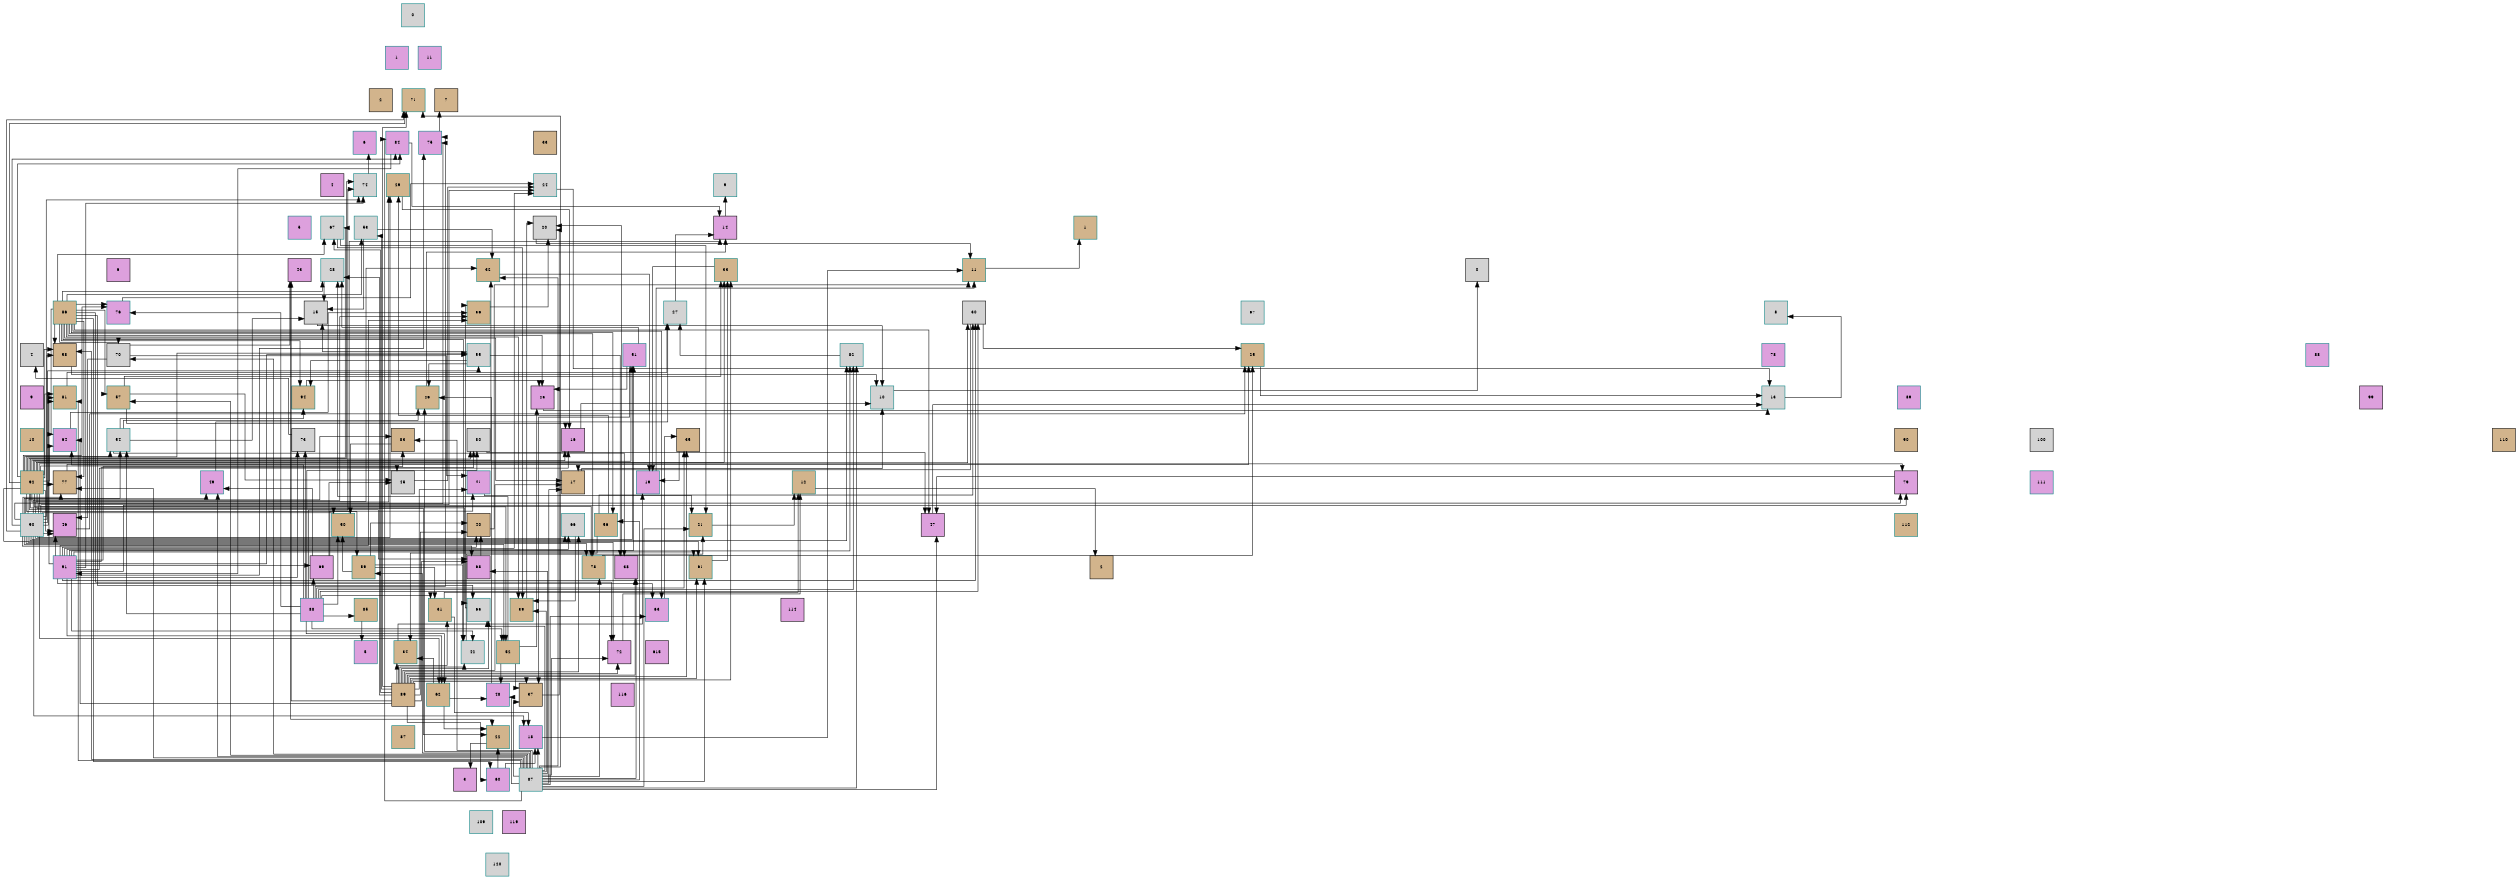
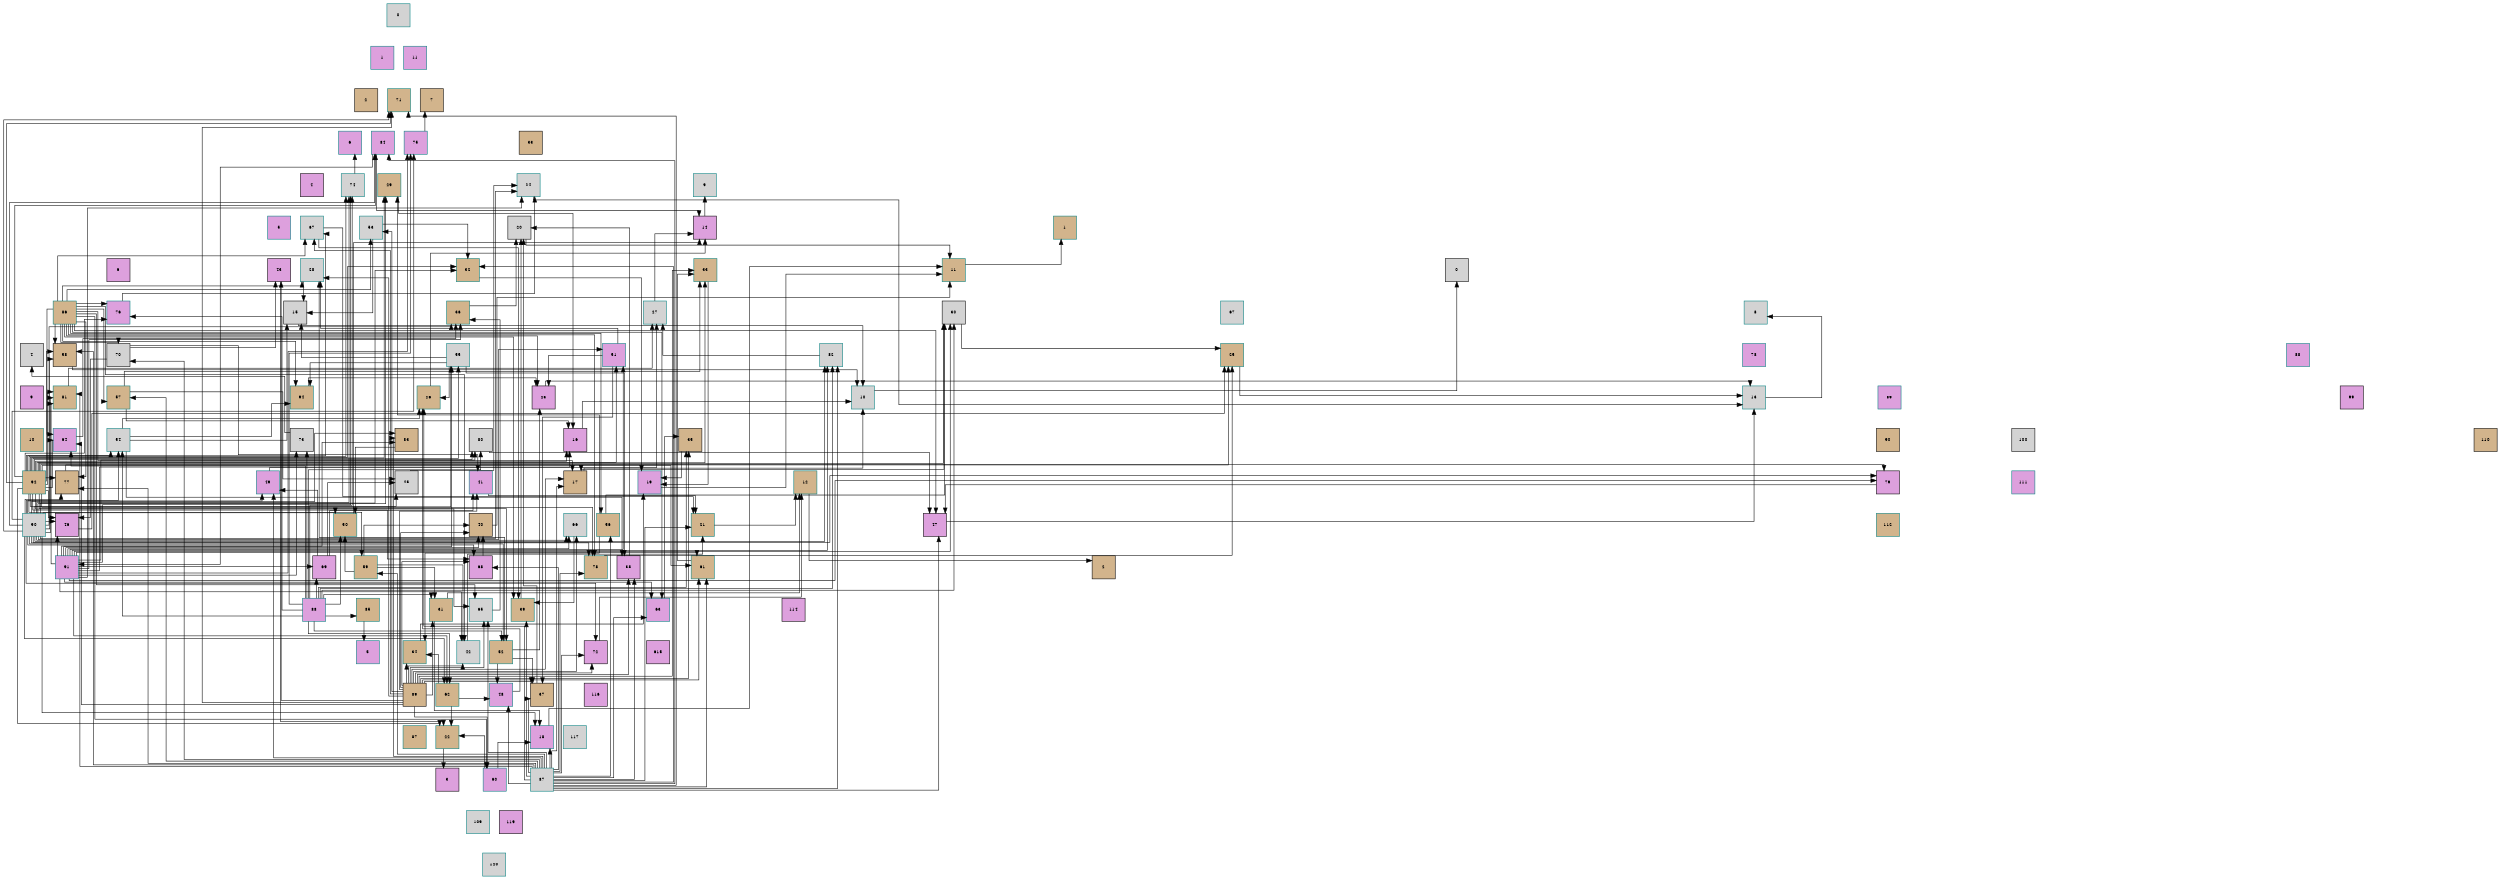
edge "86" -> "72": removed
node "117": added
